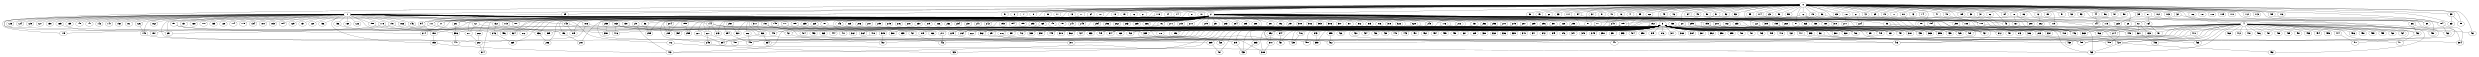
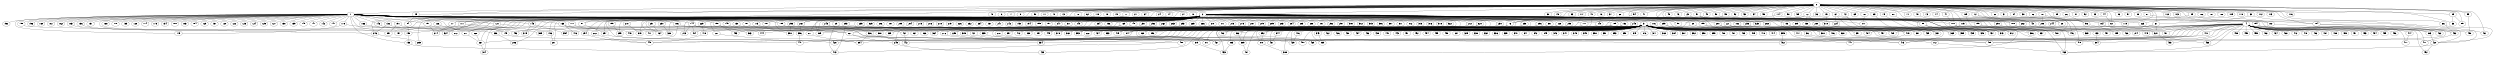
node "414": added
